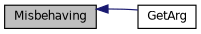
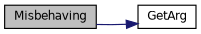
edge "GetArg" -> "Misbehaving": reversed
